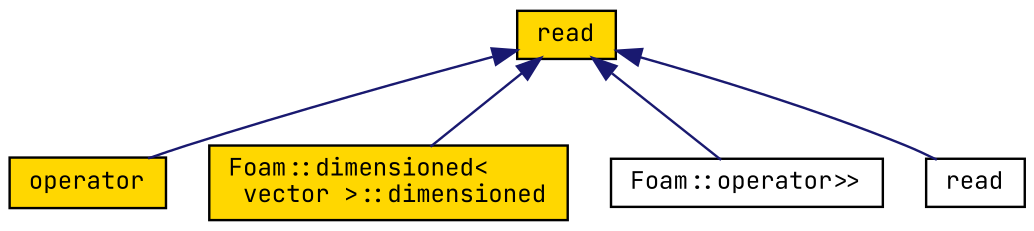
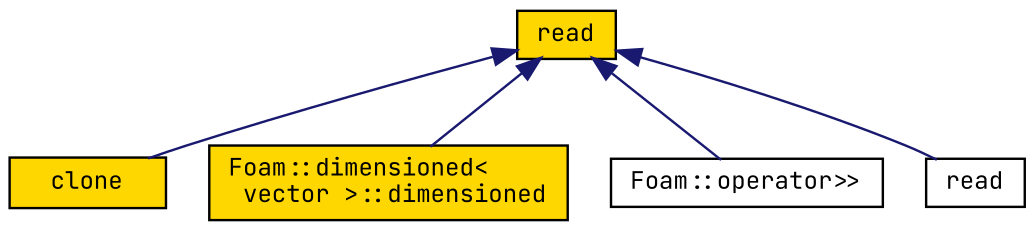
node "operator": label "operator" -> "clone"
